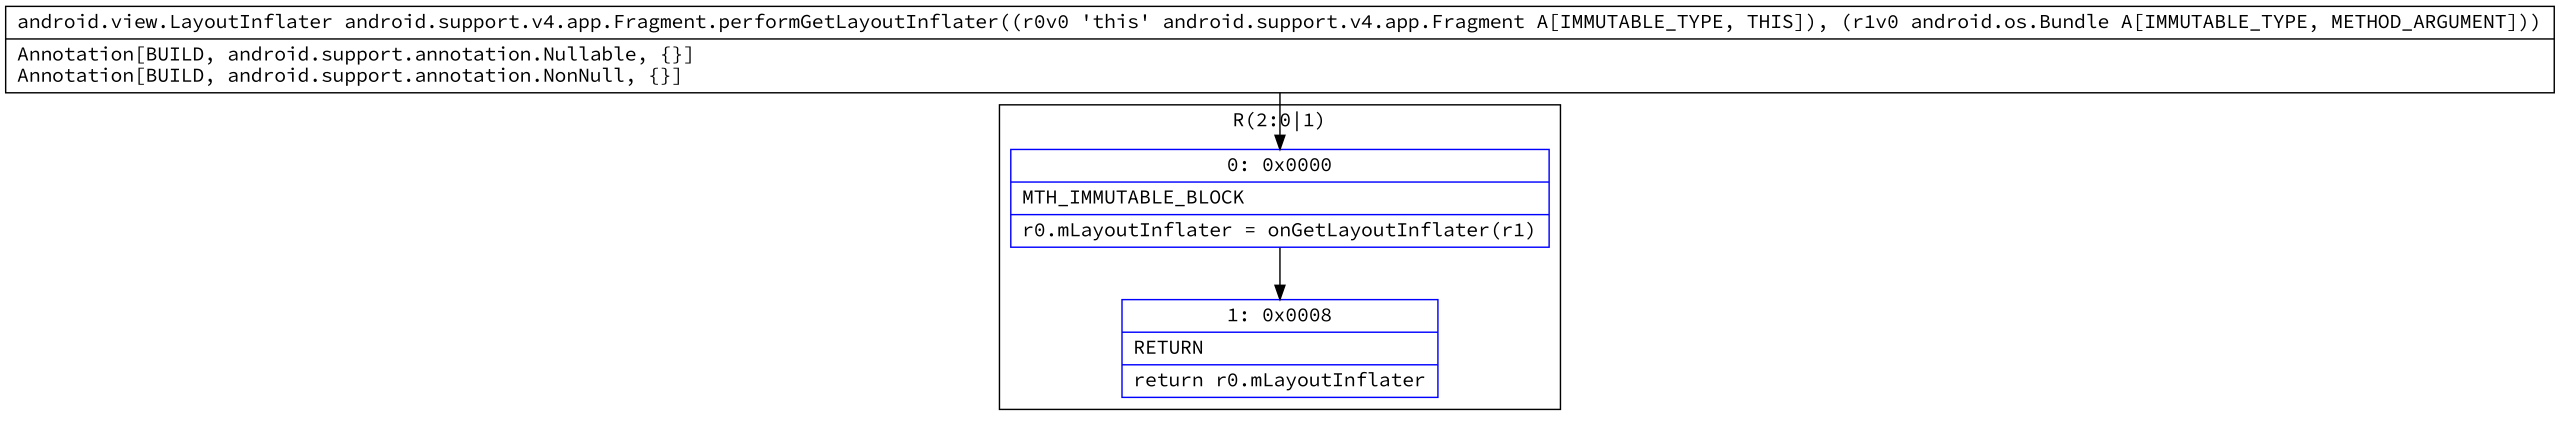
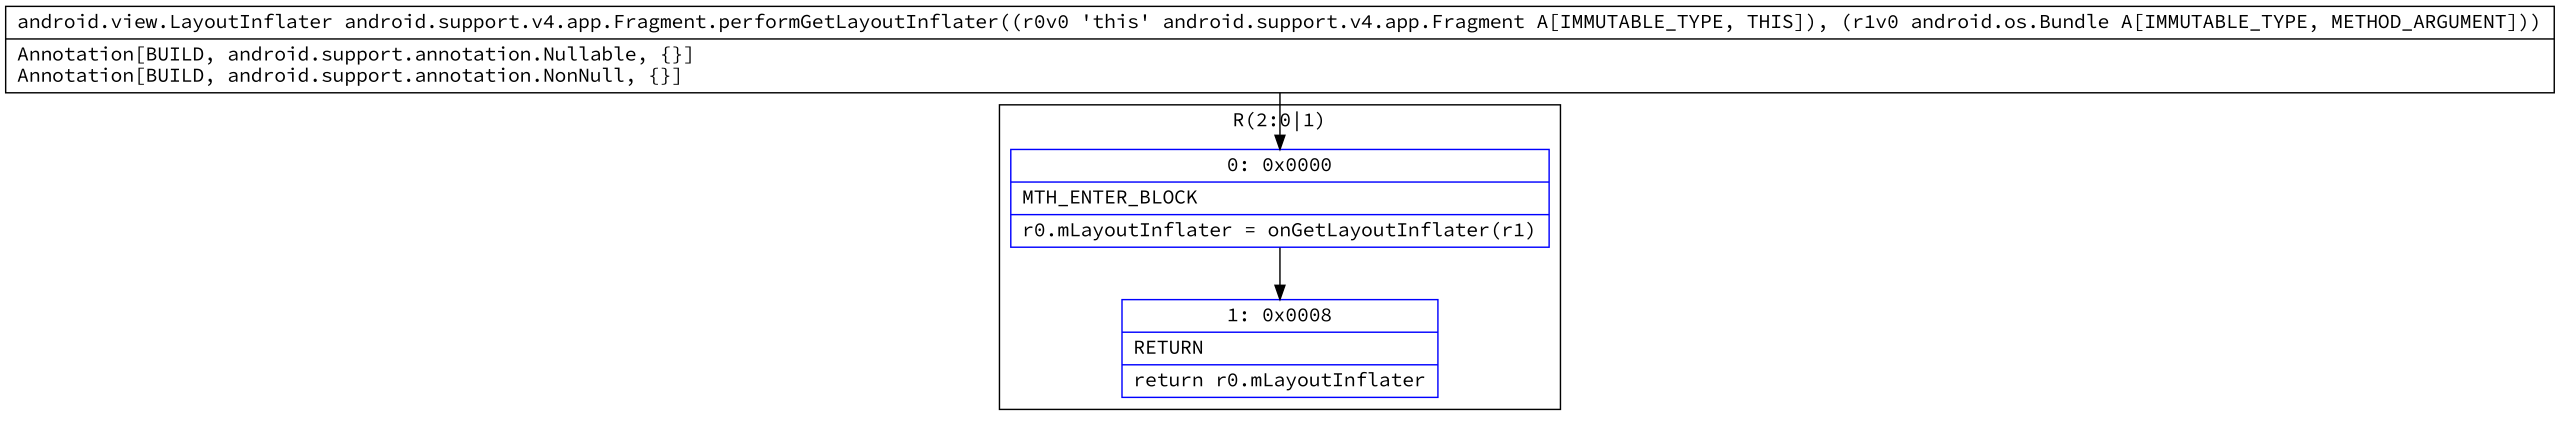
node "0: 0x0000": text "MTH_IMMUTABLE_BLOCK" -> "MTH_ENTER_BLOCK"
